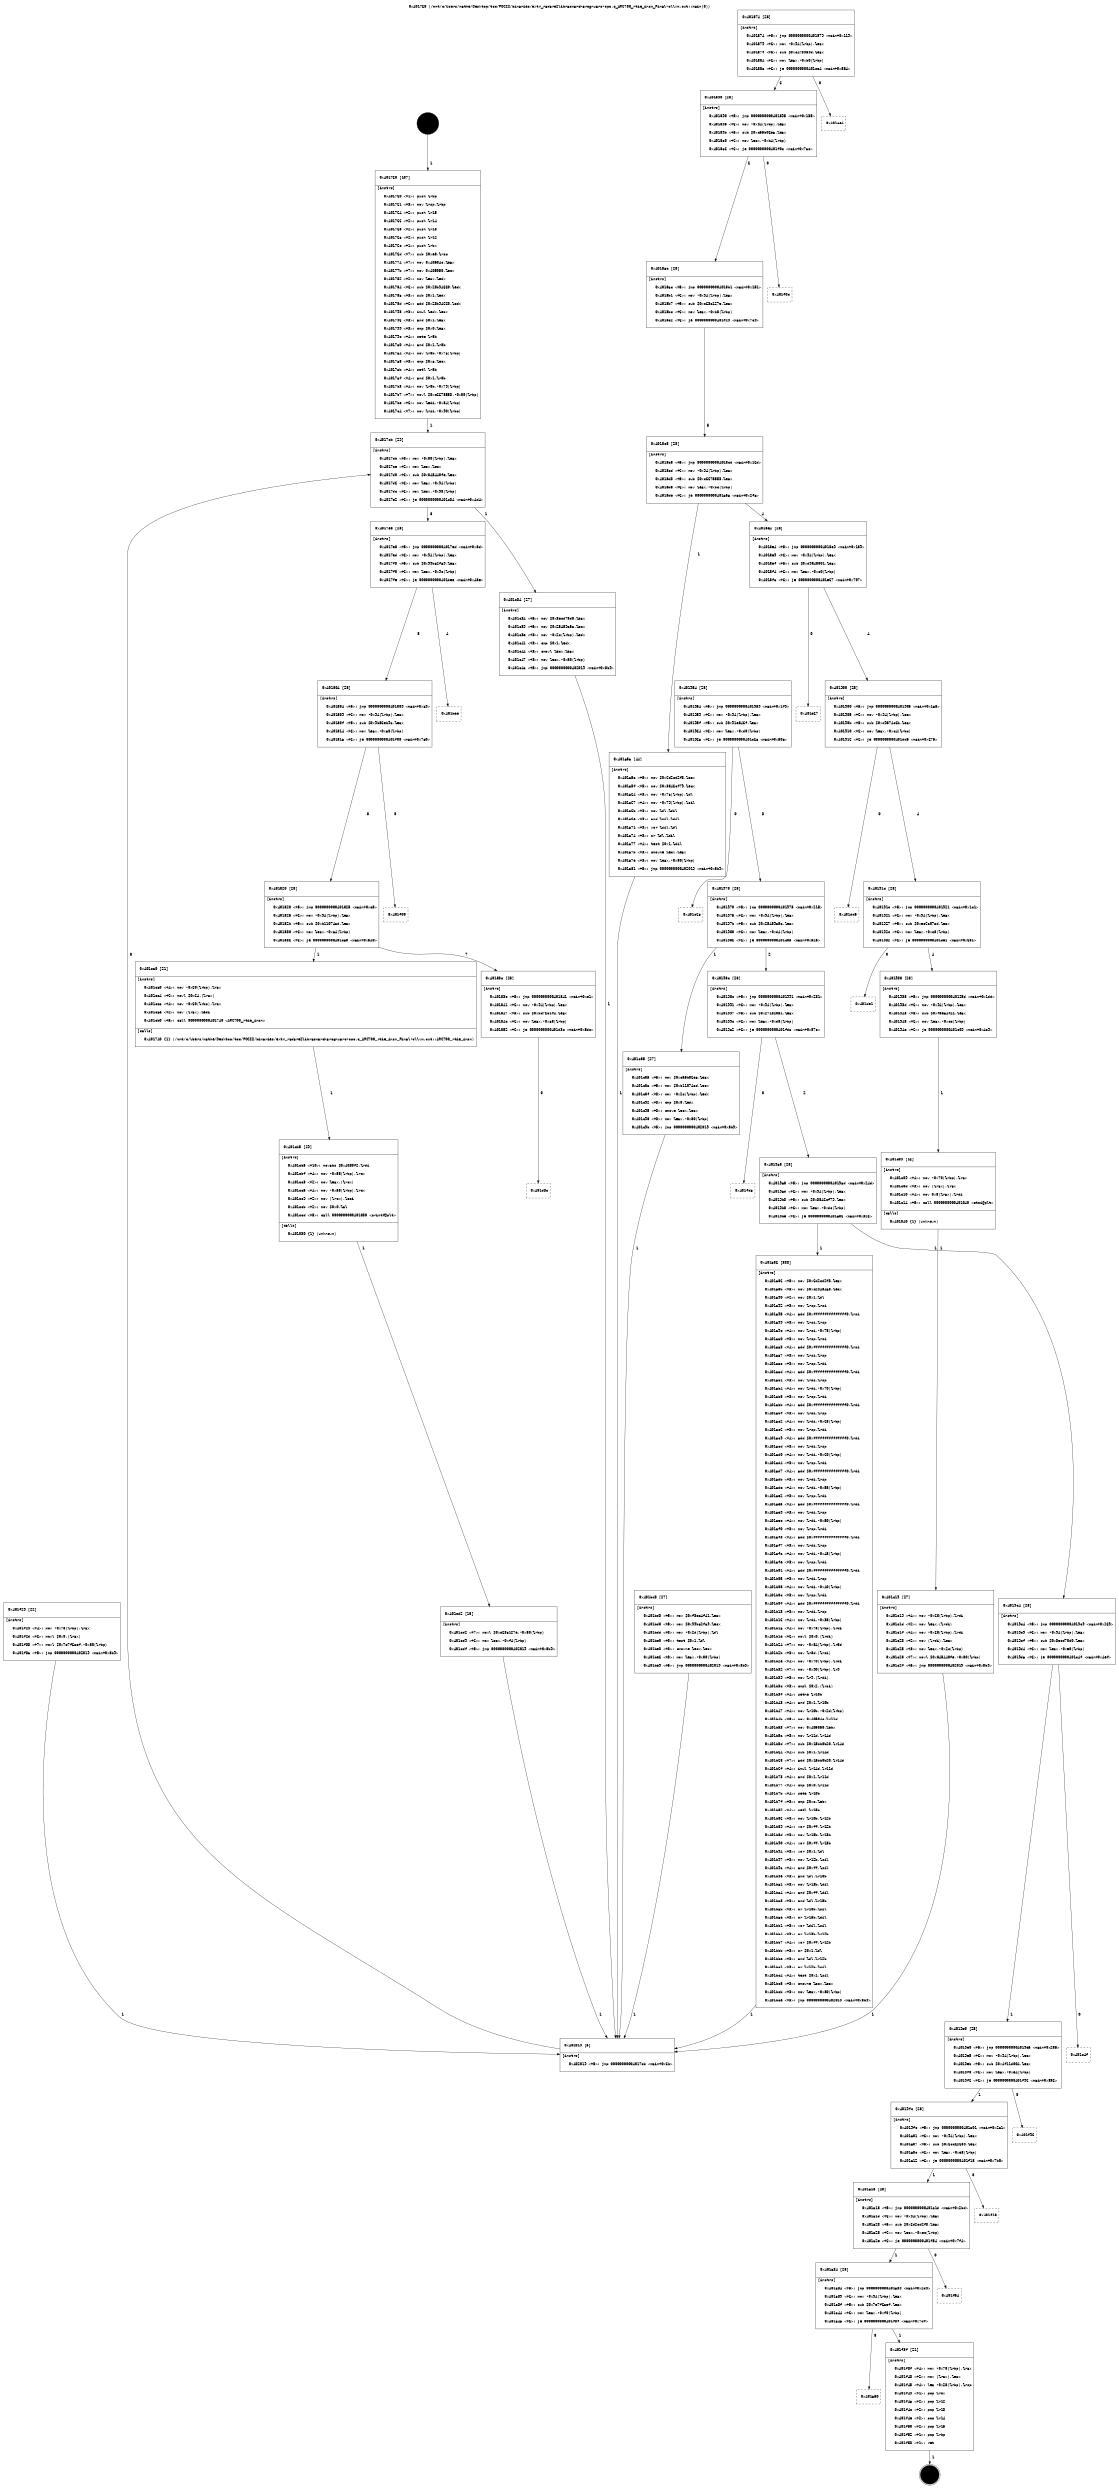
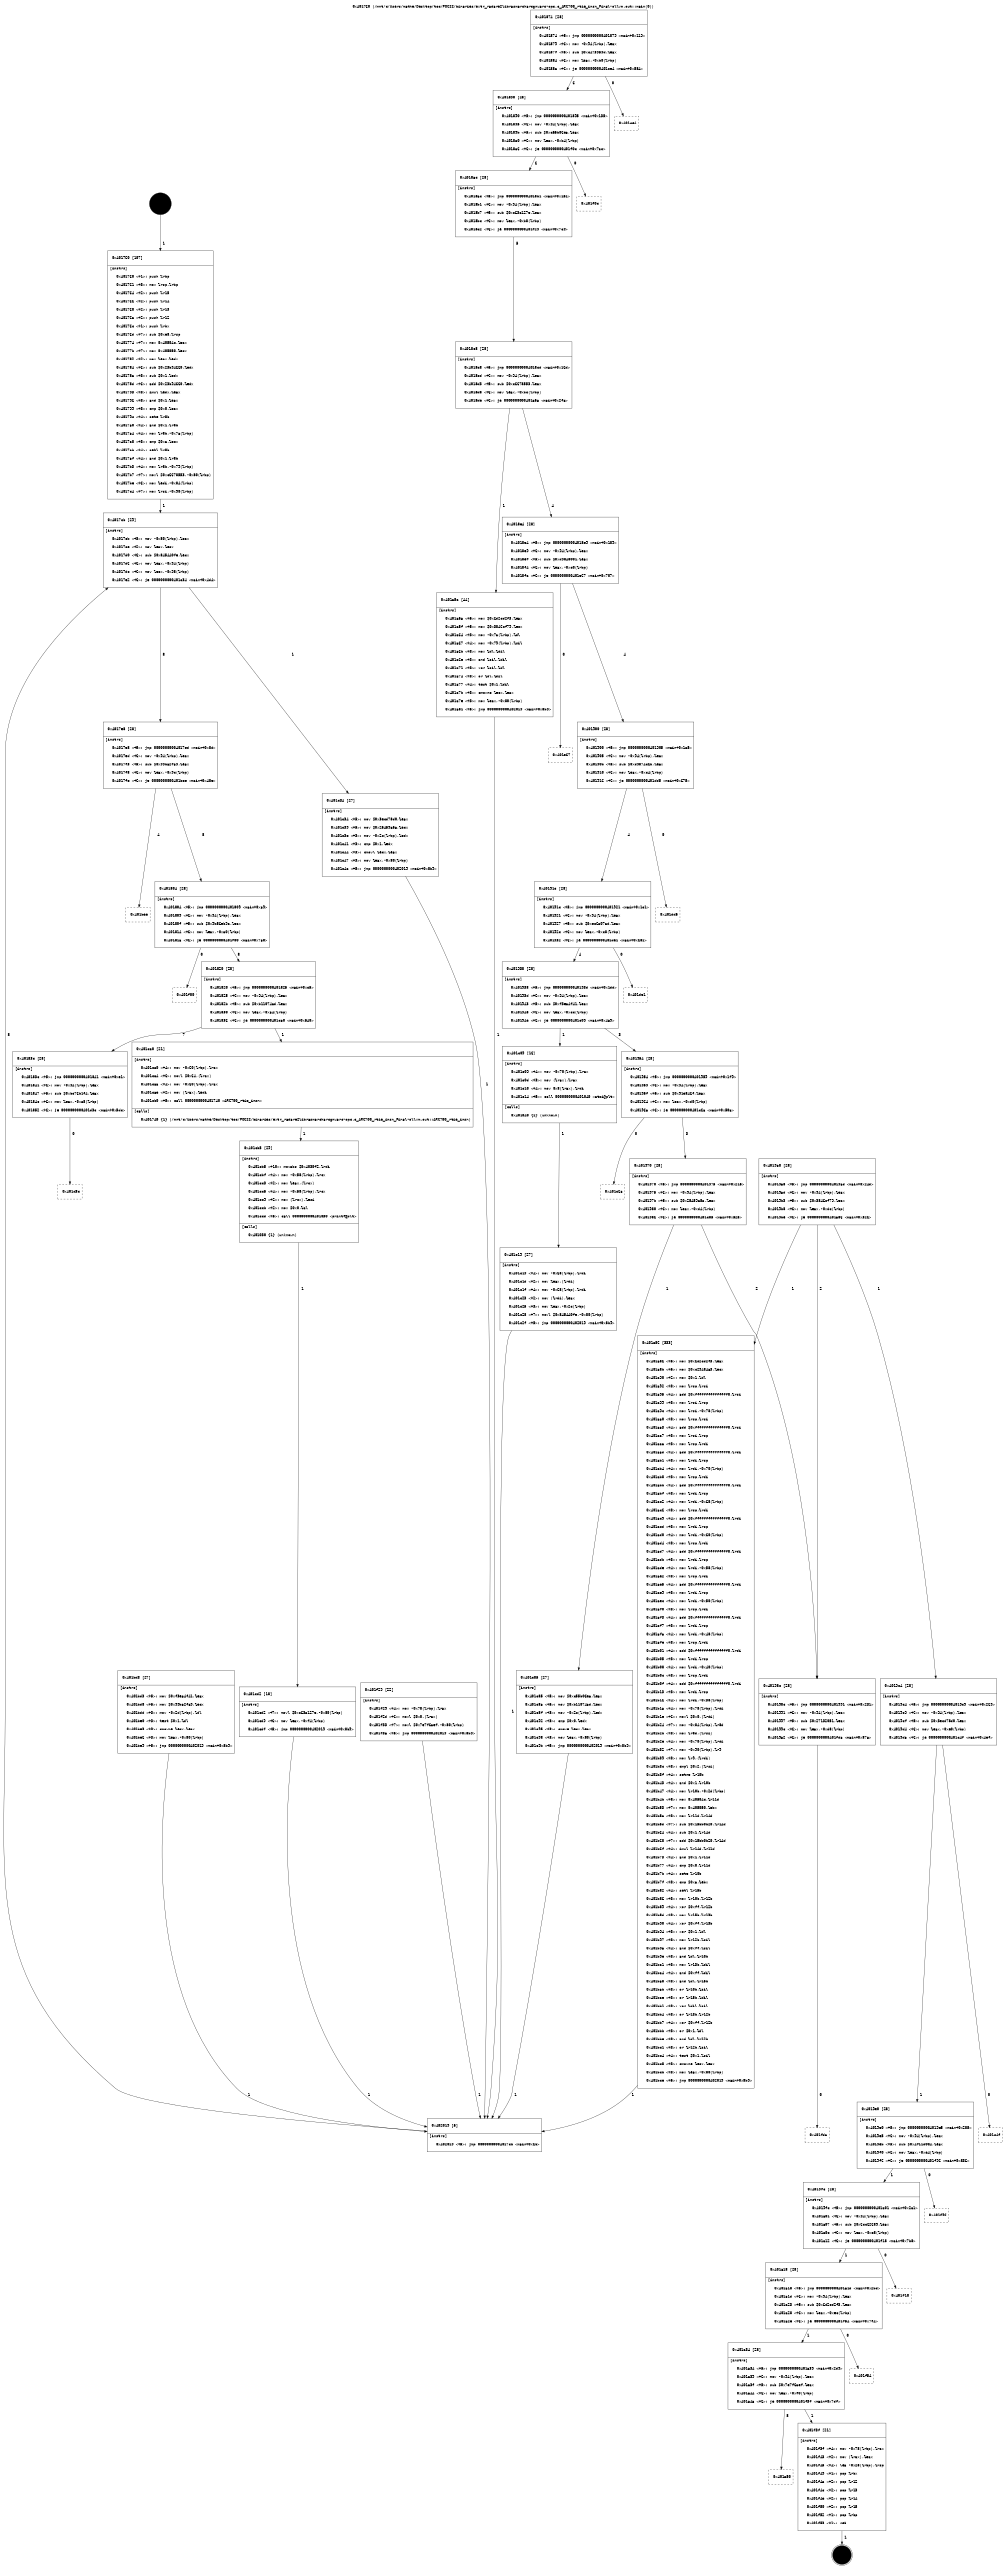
edge "0x401938 [28]" -> "0x401954 [28]": added, label "3"
edge "0x40198c [28]" -> "0x4019a8 [28]": reversed
